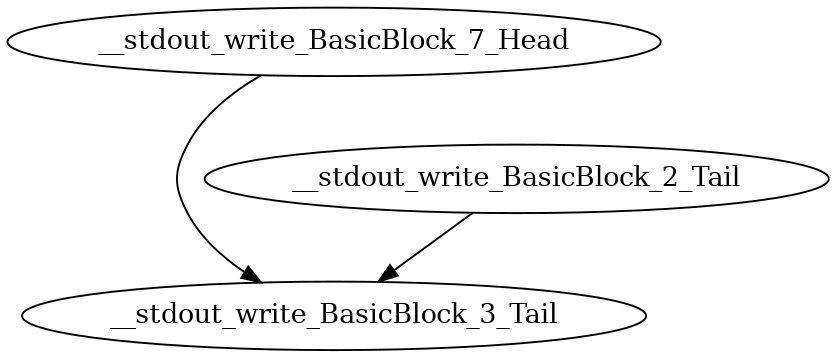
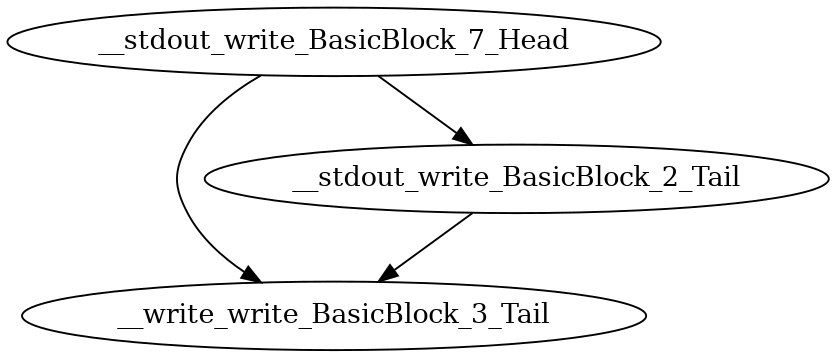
edge "__stdout_write_BasicBlock_7_Head" -> "__stdout_write_BasicBlock_2_Tail": added
node "__stdout_write_BasicBlock_3_Tail": label "__stdout_write_BasicBlock_3_Tail" -> "__write_write_BasicBlock_3_Tail"
